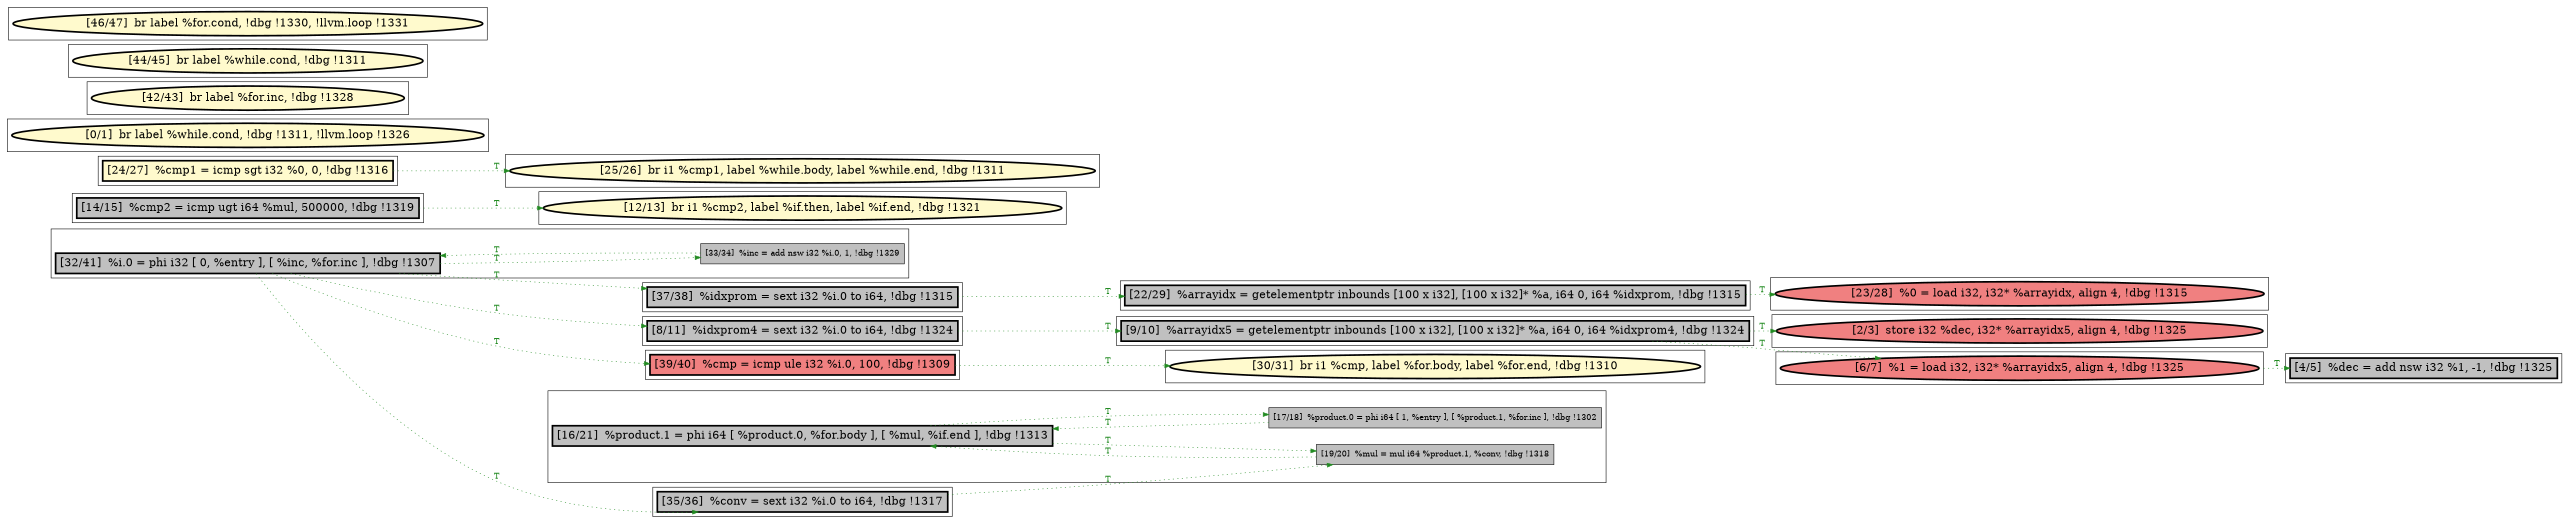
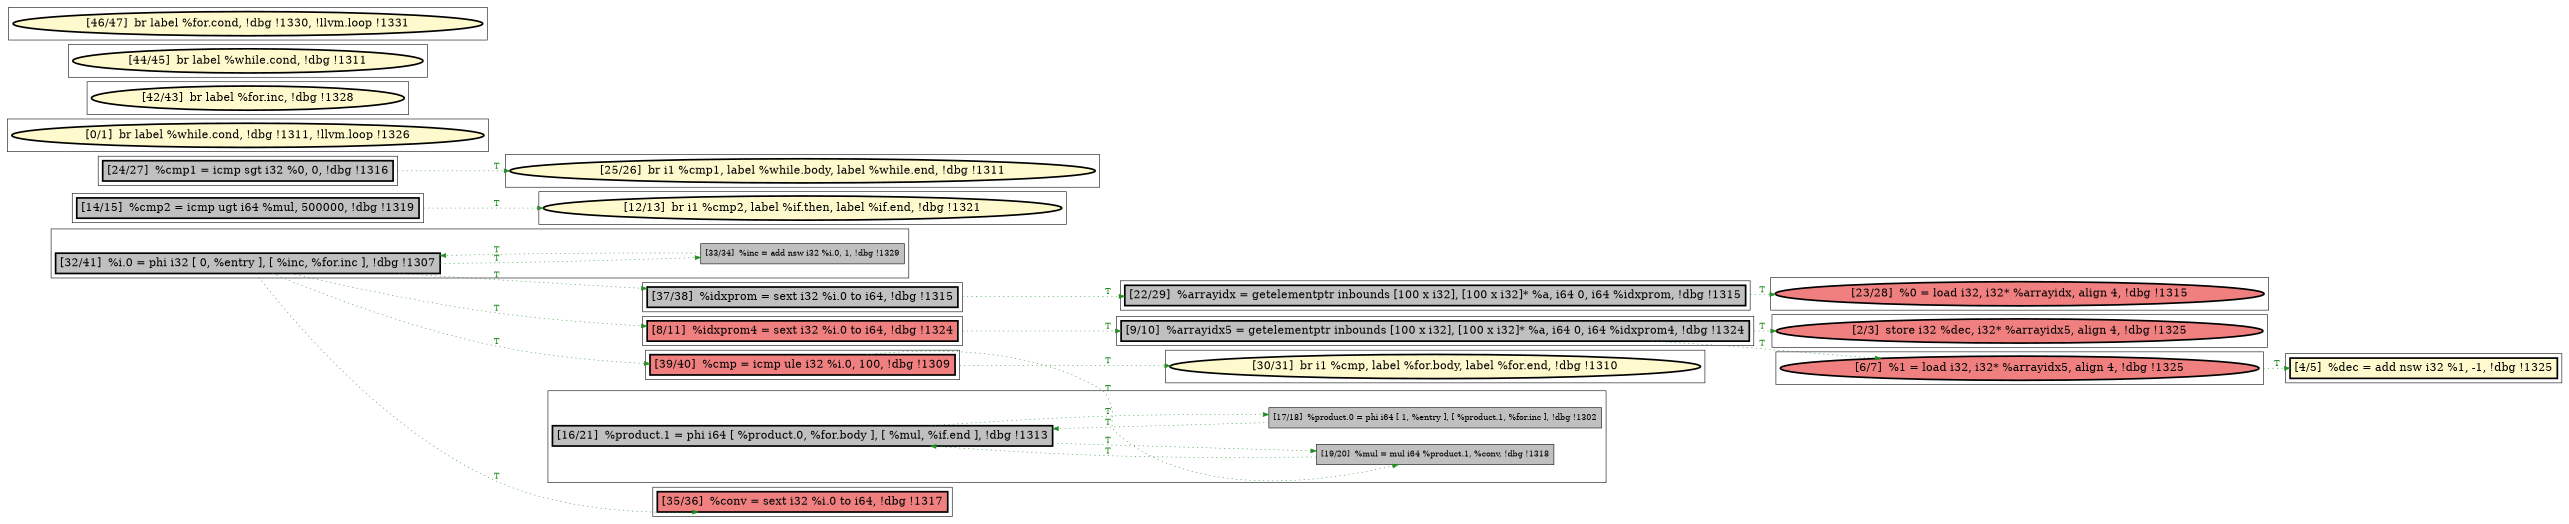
node "[24/27]  %cmp1 = icmp sgt i32 %0, 0, !dbg !1316": fillcolor lemonchiffon -> grey
node "[8/11]  %idxprom4 = sext i32 %i.0 to i64, !dbg !1324": fillcolor grey -> lightcoral
node "[4/5]  %dec = add nsw i32 %1, -1, !dbg !1325": fillcolor grey -> lemonchiffon
edge "[35/36]  %conv = sext i32 %i.0 to i64, !dbg !1317" -> "[19/20]  %mul = mul i64 %product.1, %conv, !dbg !1318": now "[39/40]  %cmp = icmp ule i32 %i.0, 100, !dbg !1309" -> "[19/20]  %mul = mul i64 %product.1, %conv, !dbg !1318"
node "[35/36]  %conv = sext i32 %i.0 to i64, !dbg !1317": fillcolor grey -> lightcoral
